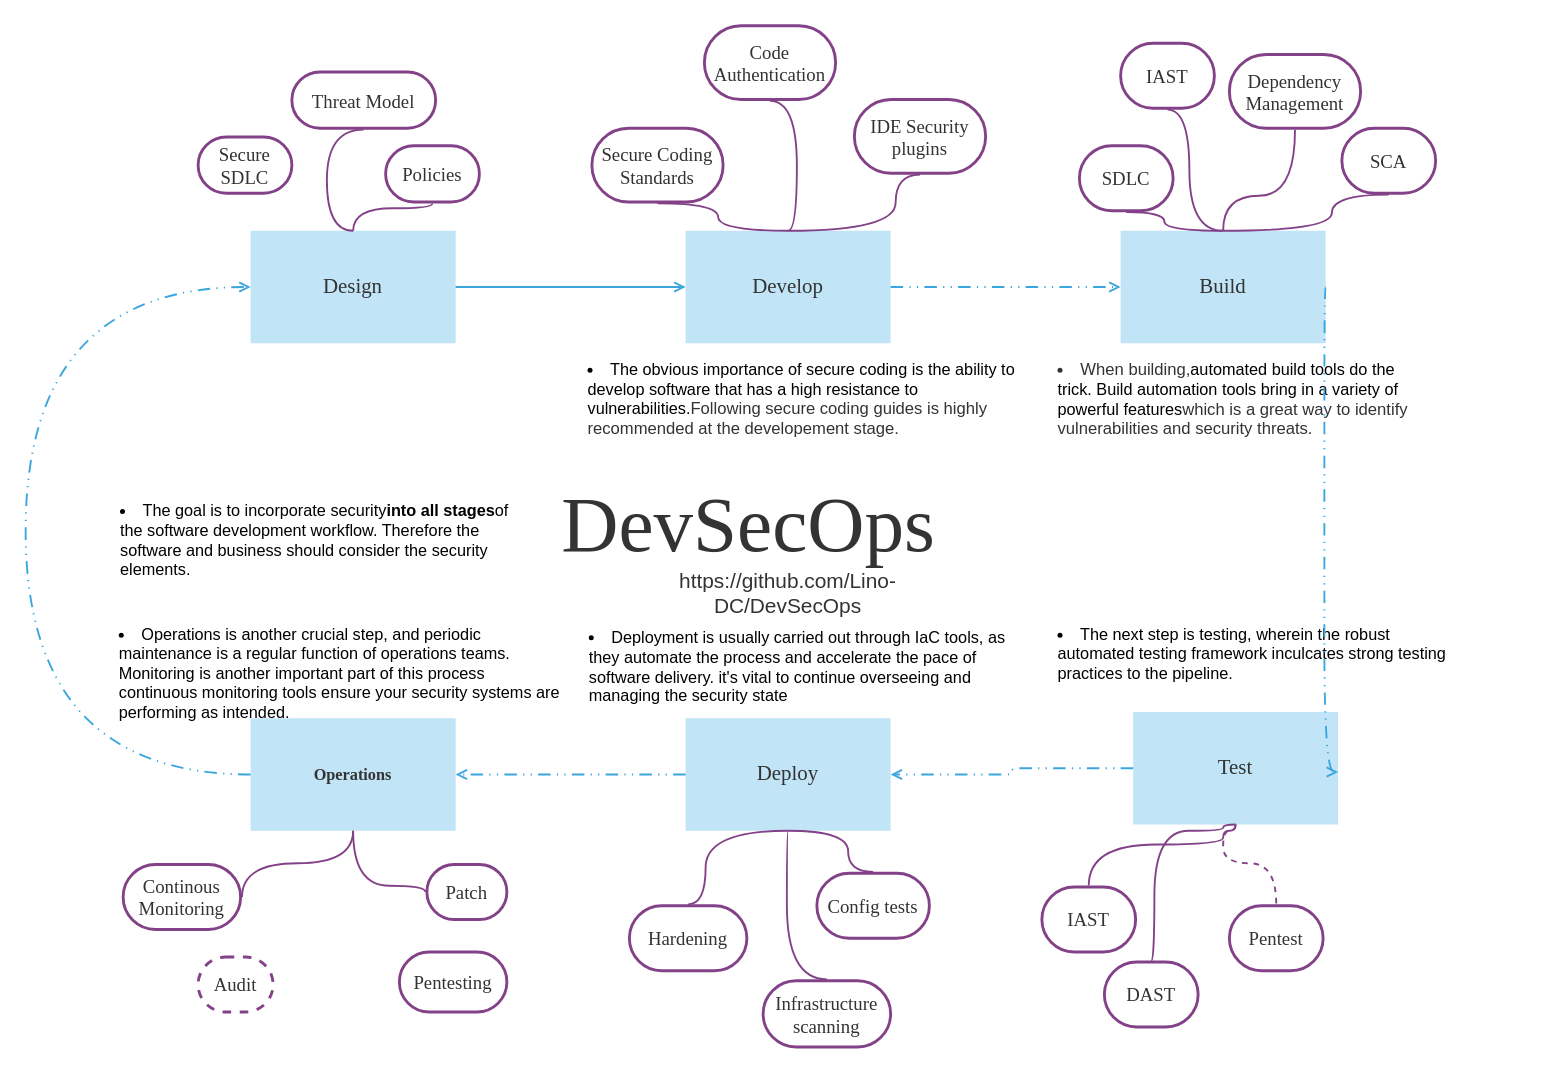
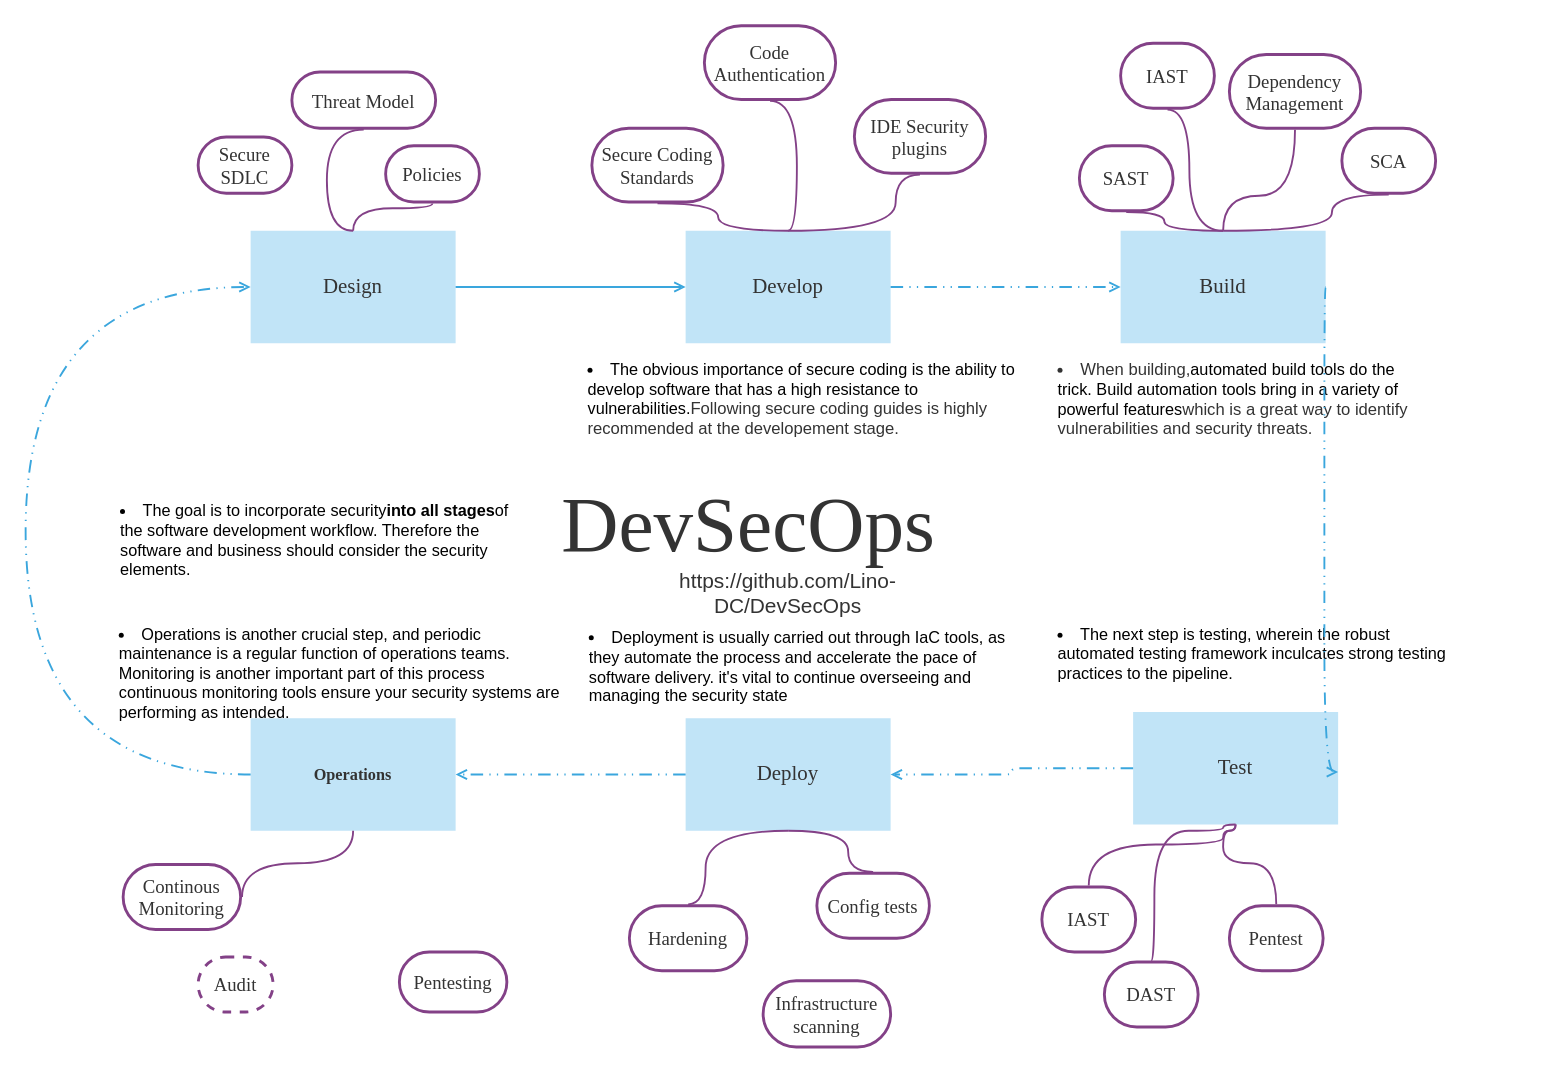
node "SDLC": label "SDLC" -> "SAST"
edge "Test" -- "Pentest": style dashed -> solid
edge "Operations" -- "Patch": removed
node "Patch": removed
edge "Deploy" -- "Infrastructure scanning": removed
